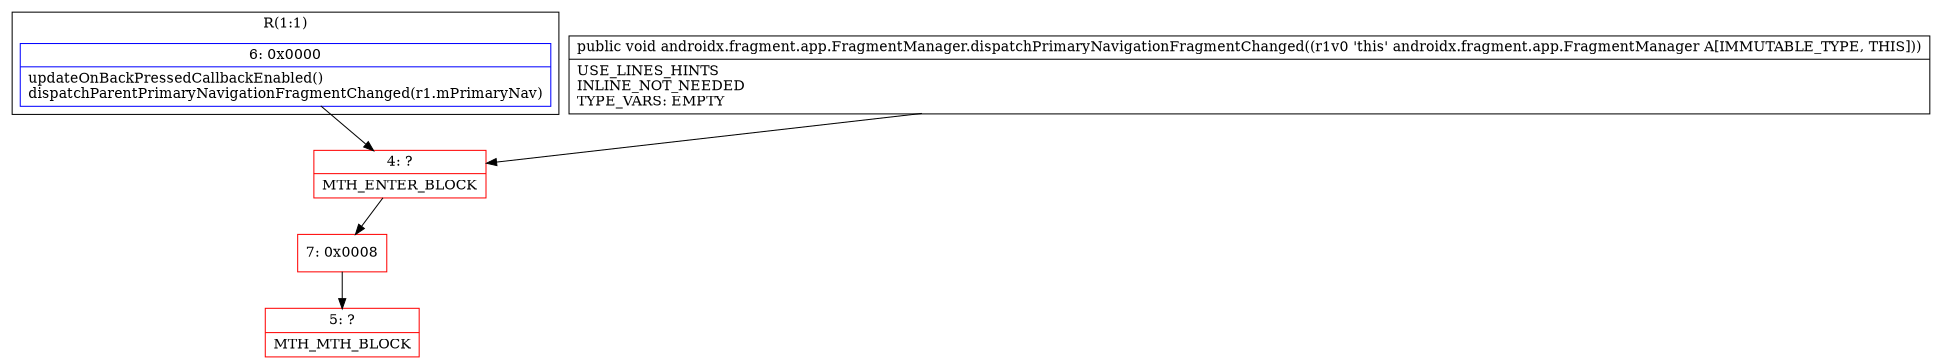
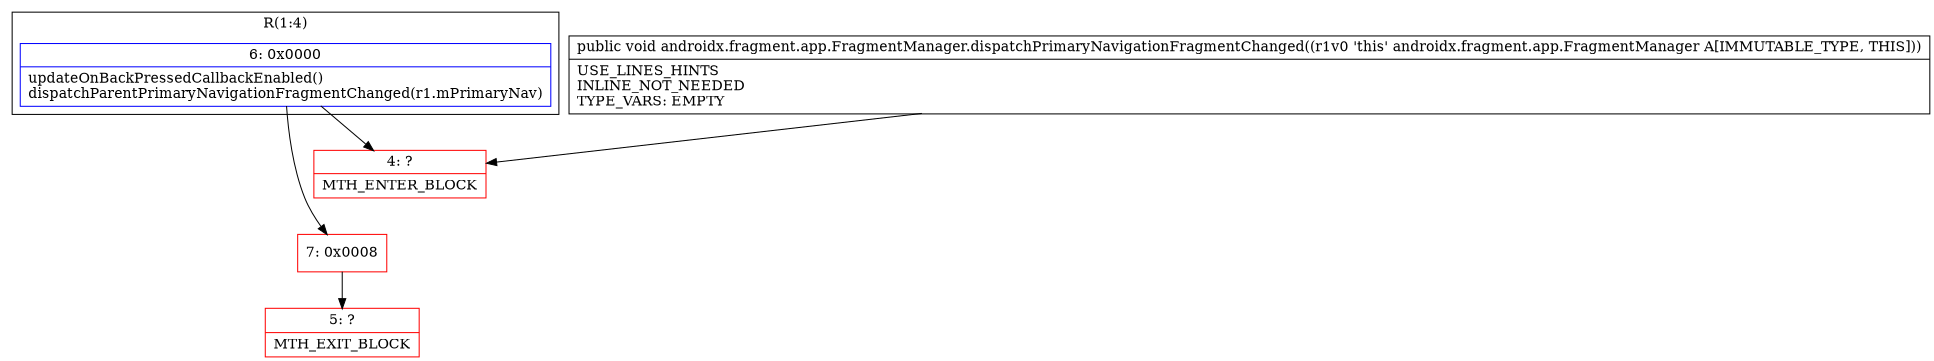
cluster "R(1:1)": label "R(1:1)" -> "R(1:4)"
edge "4: ?" -> "7: 0x0008": now "6: 0x0000" -> "7: 0x0008"
node "5: ?": text "MTH_MTH_BLOCK" -> "MTH_EXIT_BLOCK"
